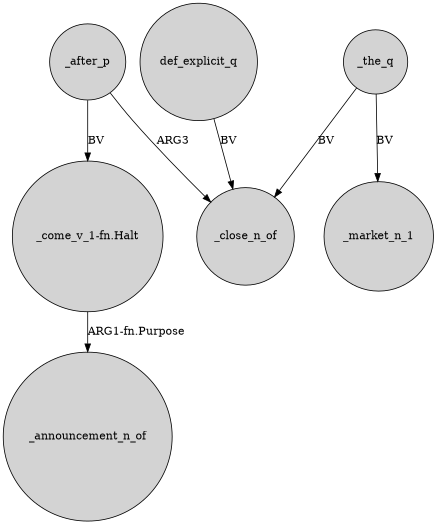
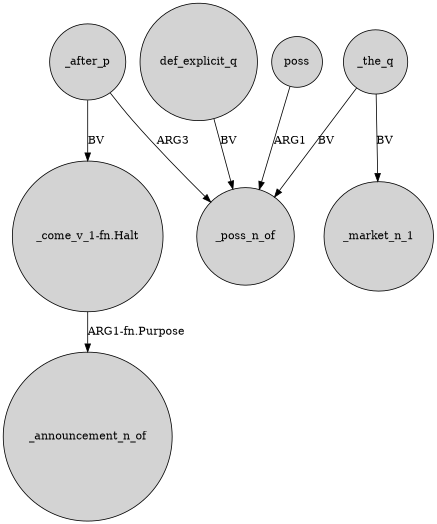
node "poss": added
node "_close_n_of": label "_close_n_of" -> "_poss_n_of"
